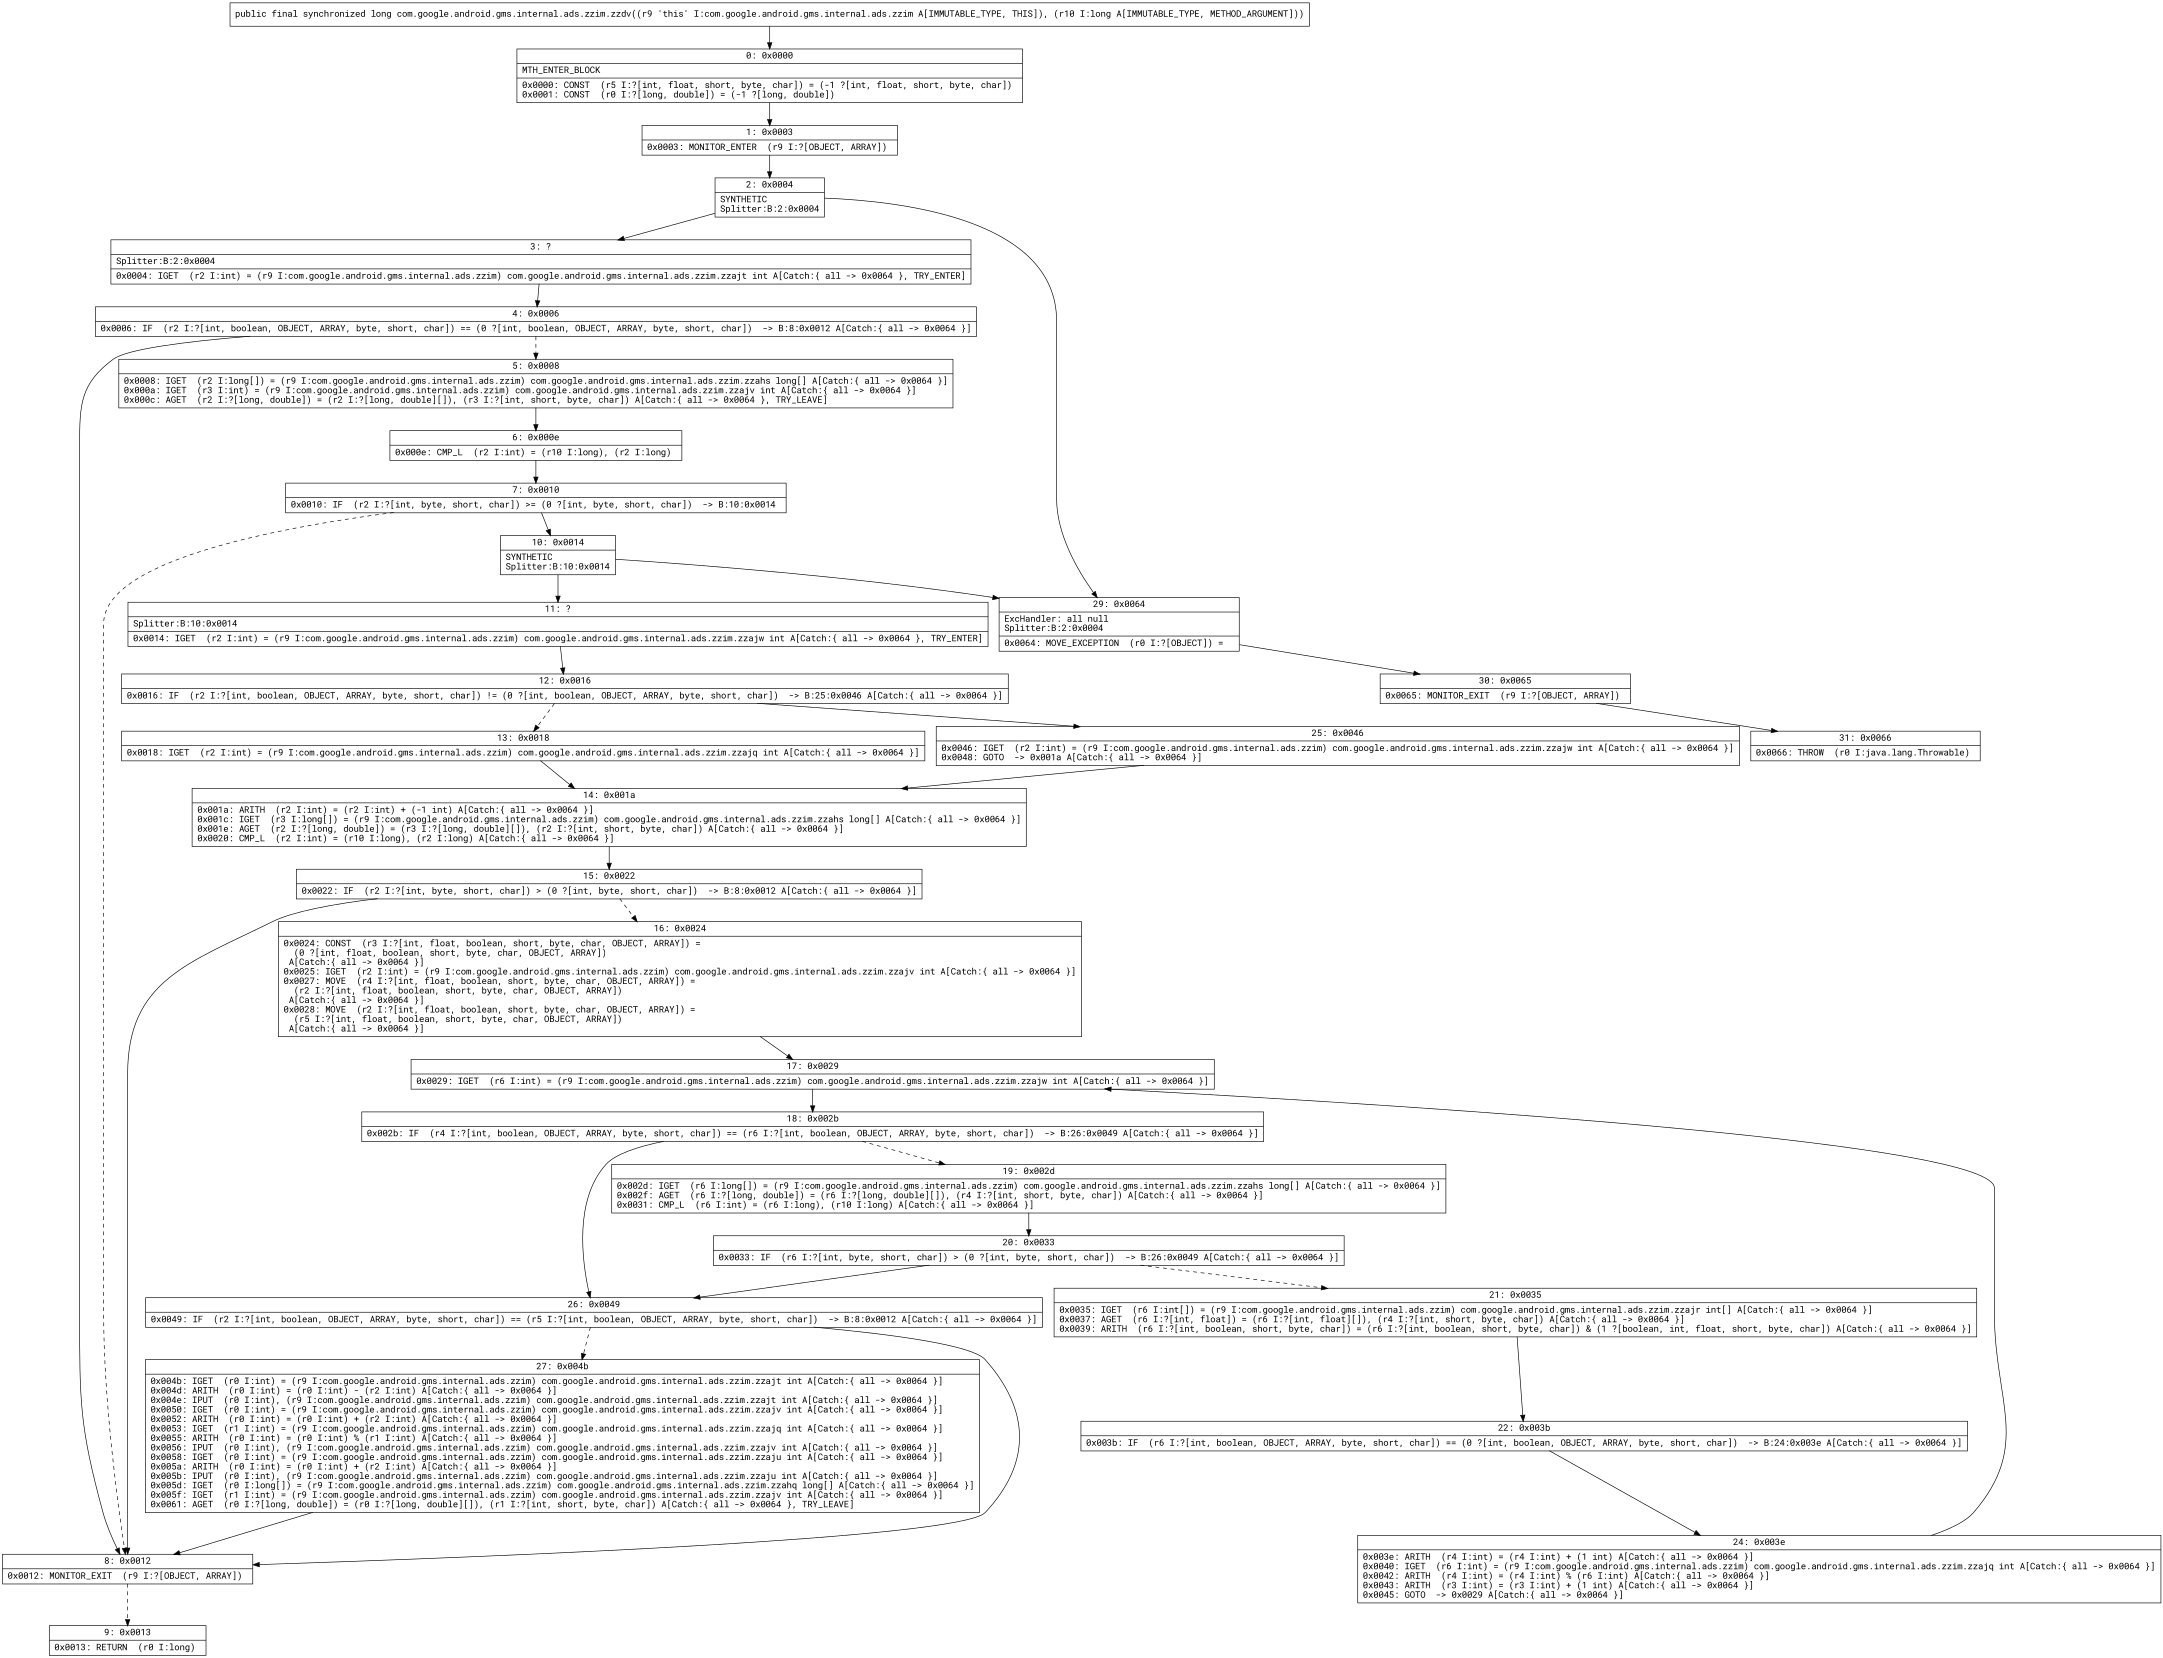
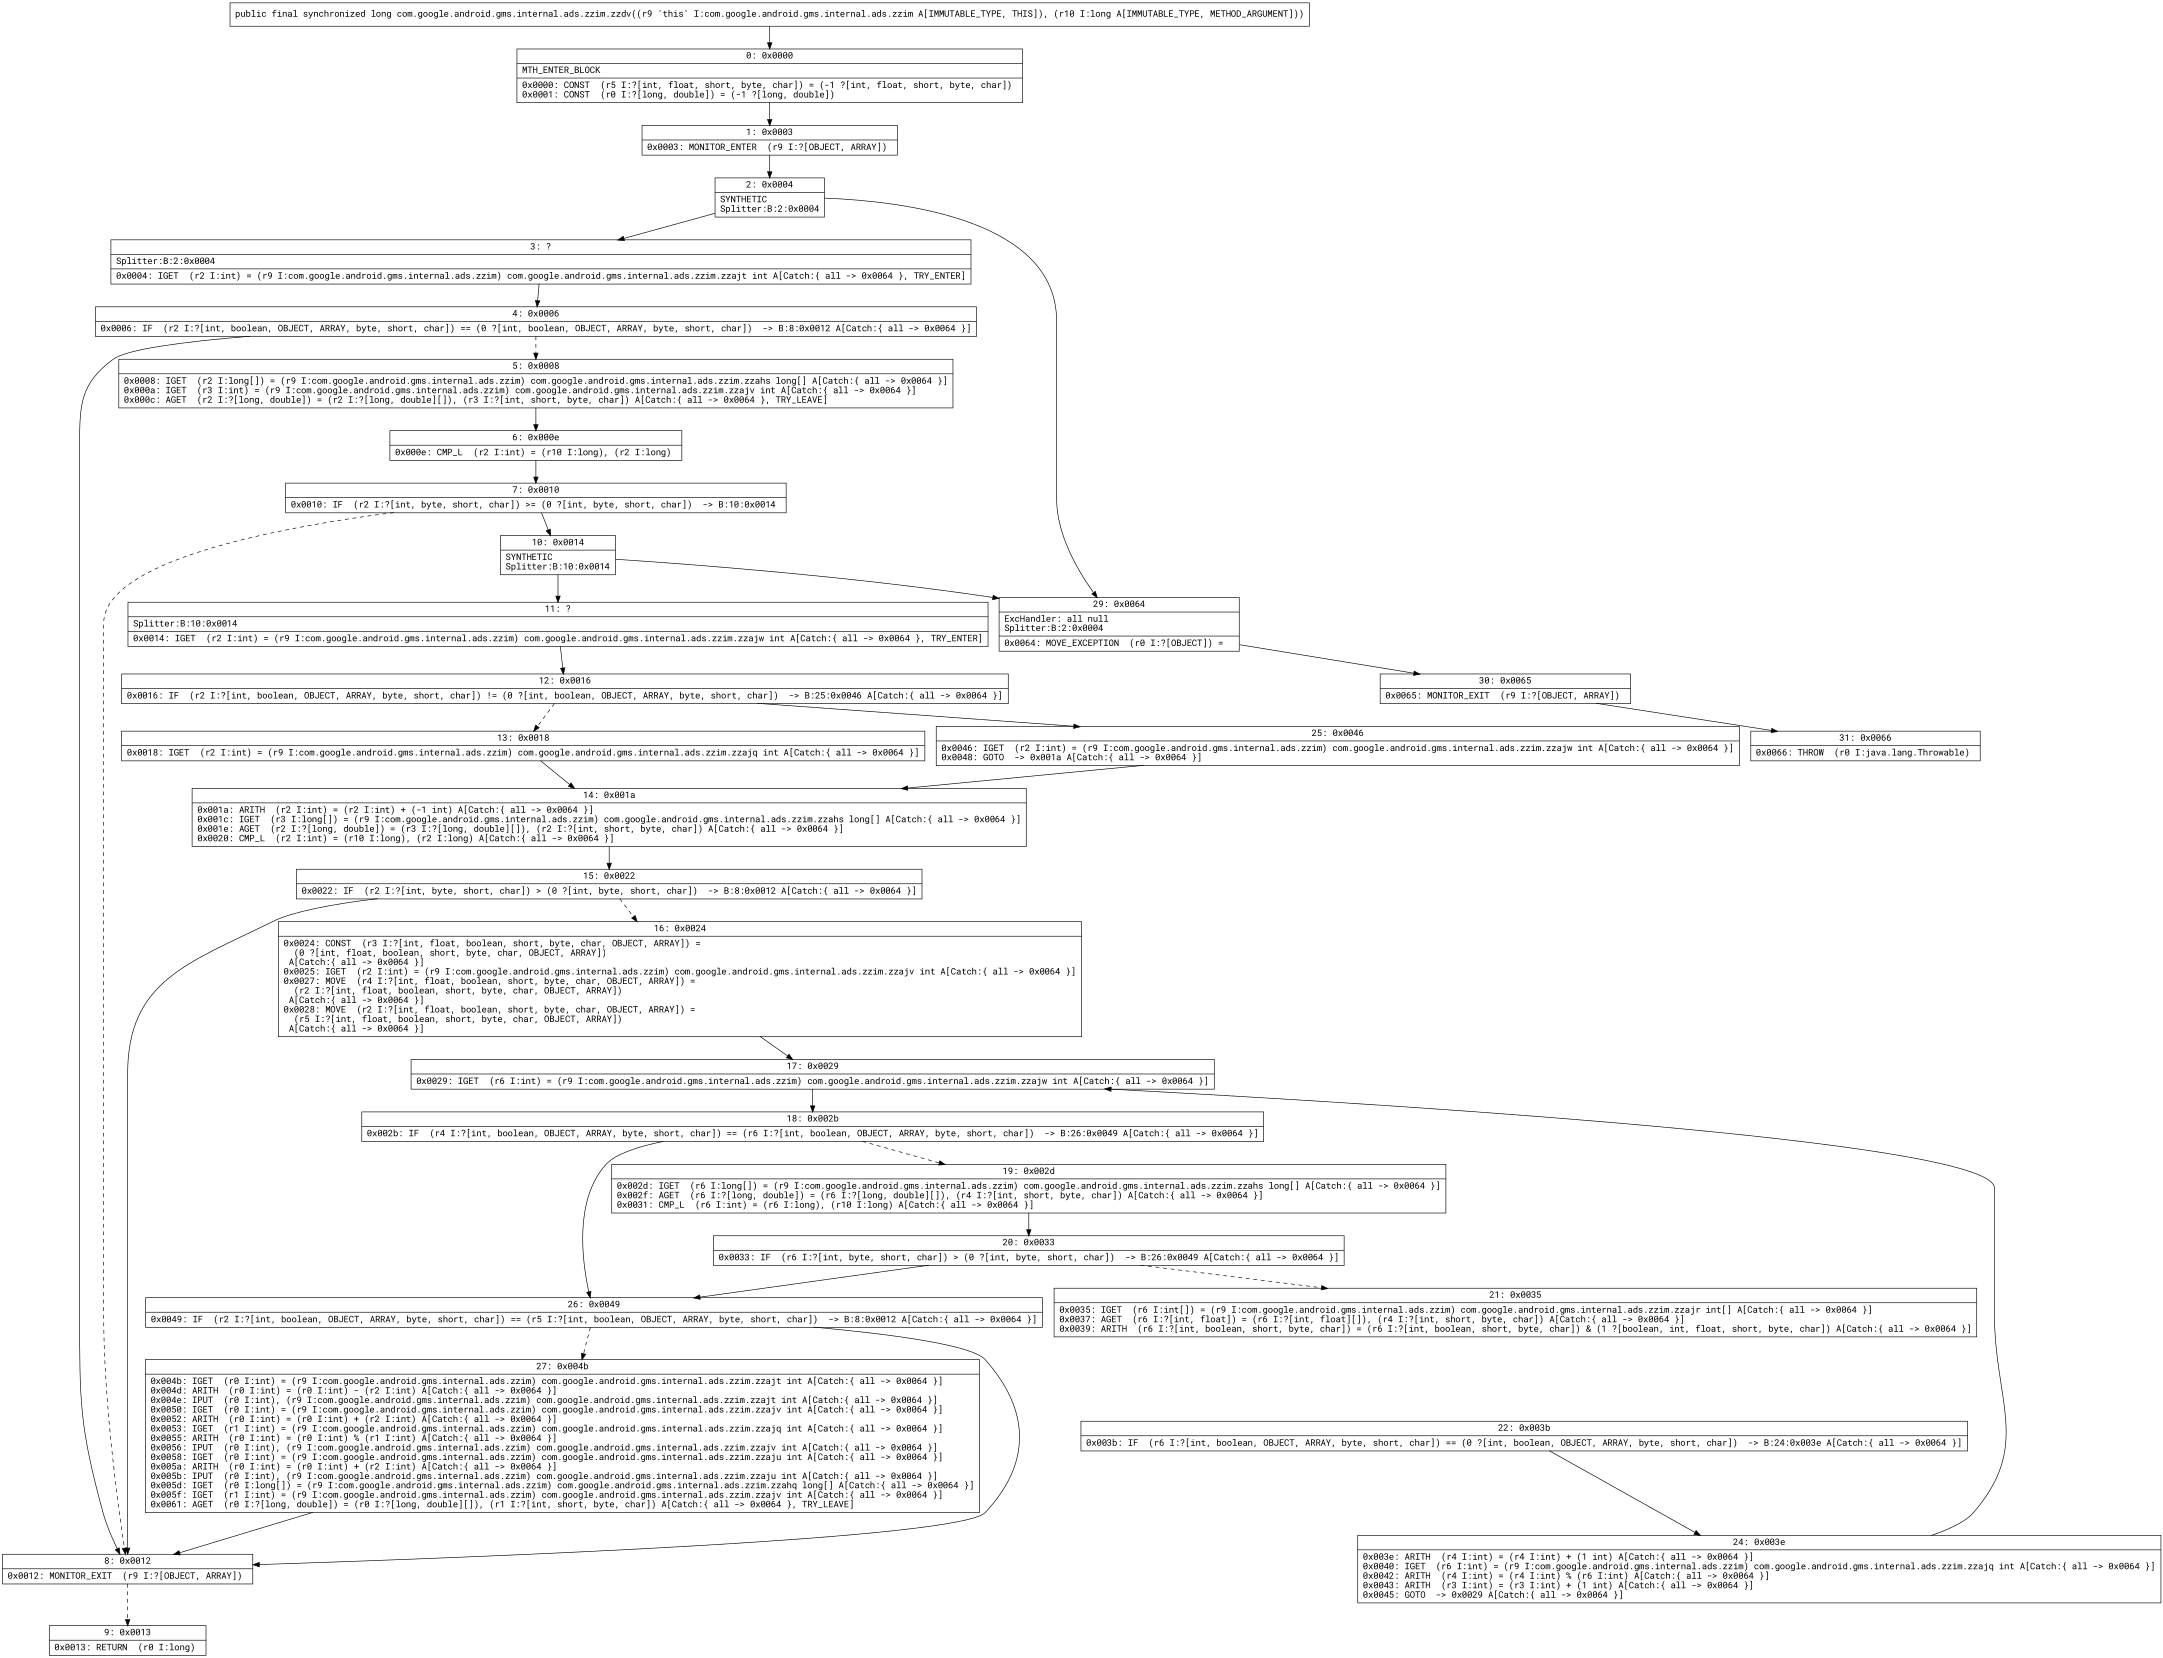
edge "21: 0x0035" -> "22: 0x003b": removed
